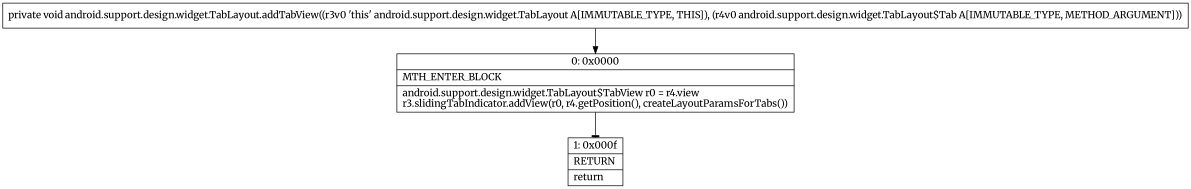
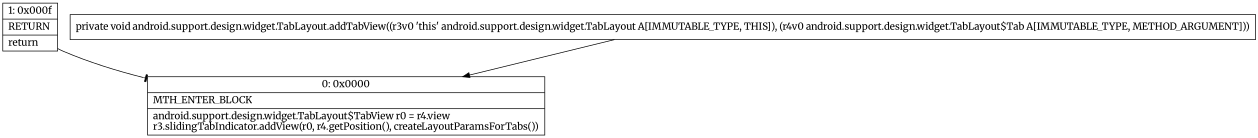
edge "0: 0x0000" -> "1: 0x000f": reversed
